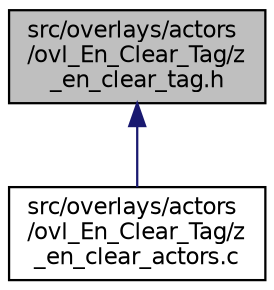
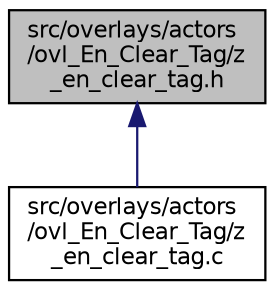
node "src/overlays/actors /ovl_En_Clear_Tag/z _en_clear_actors.c": label "src/overlays/actors /ovl_En_Clear_Tag/z _en_clear_actors.c" -> "src/overlays/actors /ovl_En_Clear_Tag/z _en_clear_tag.c"
